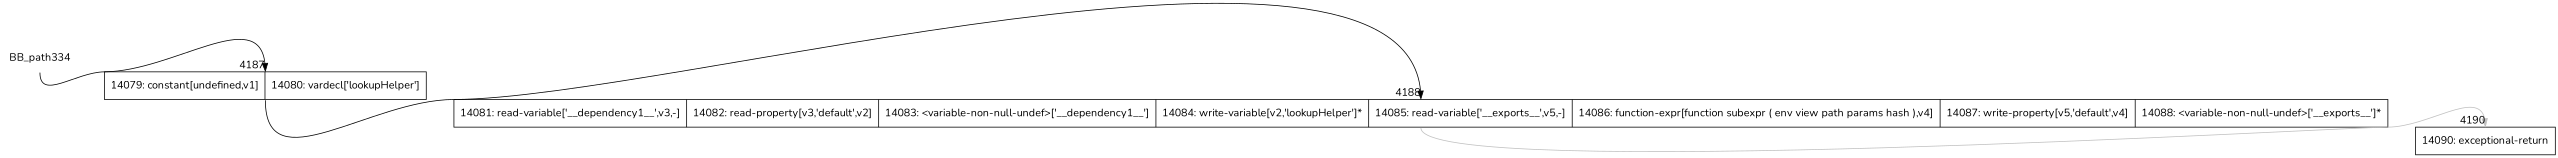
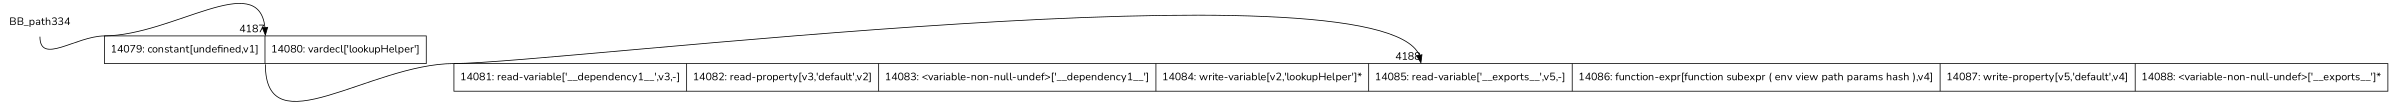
node "14090: exceptional-return": removed
